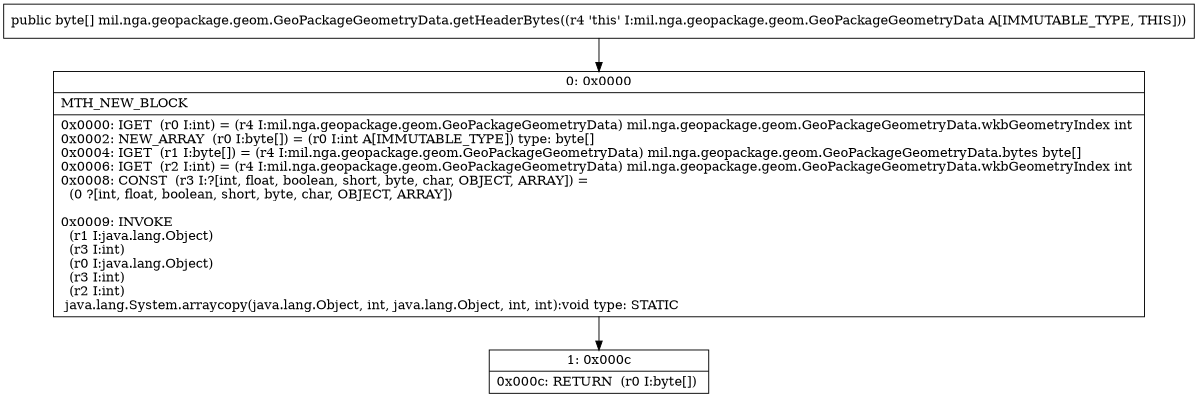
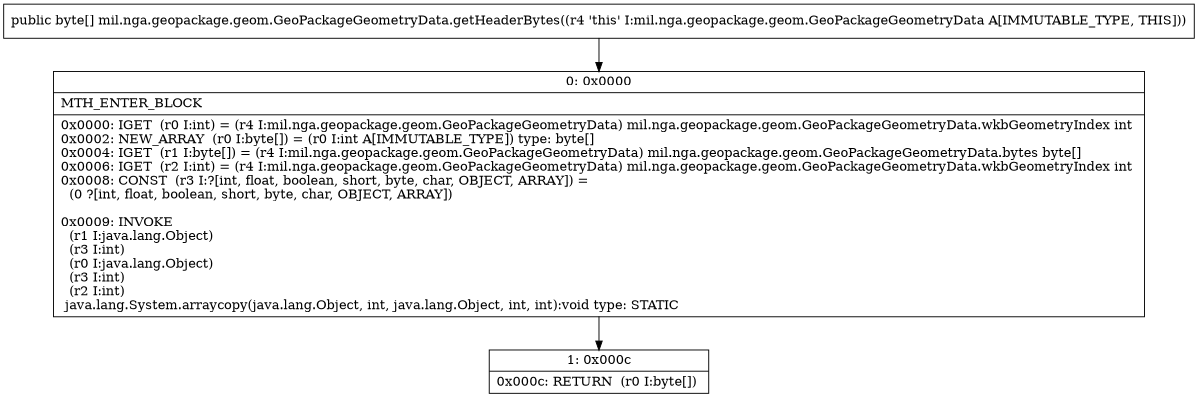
node "0: 0x0000": text "MTH_NEW_BLOCK" -> "MTH_ENTER_BLOCK"
